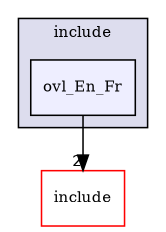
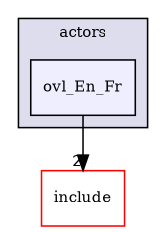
cluster "include": label "include" -> "actors"
